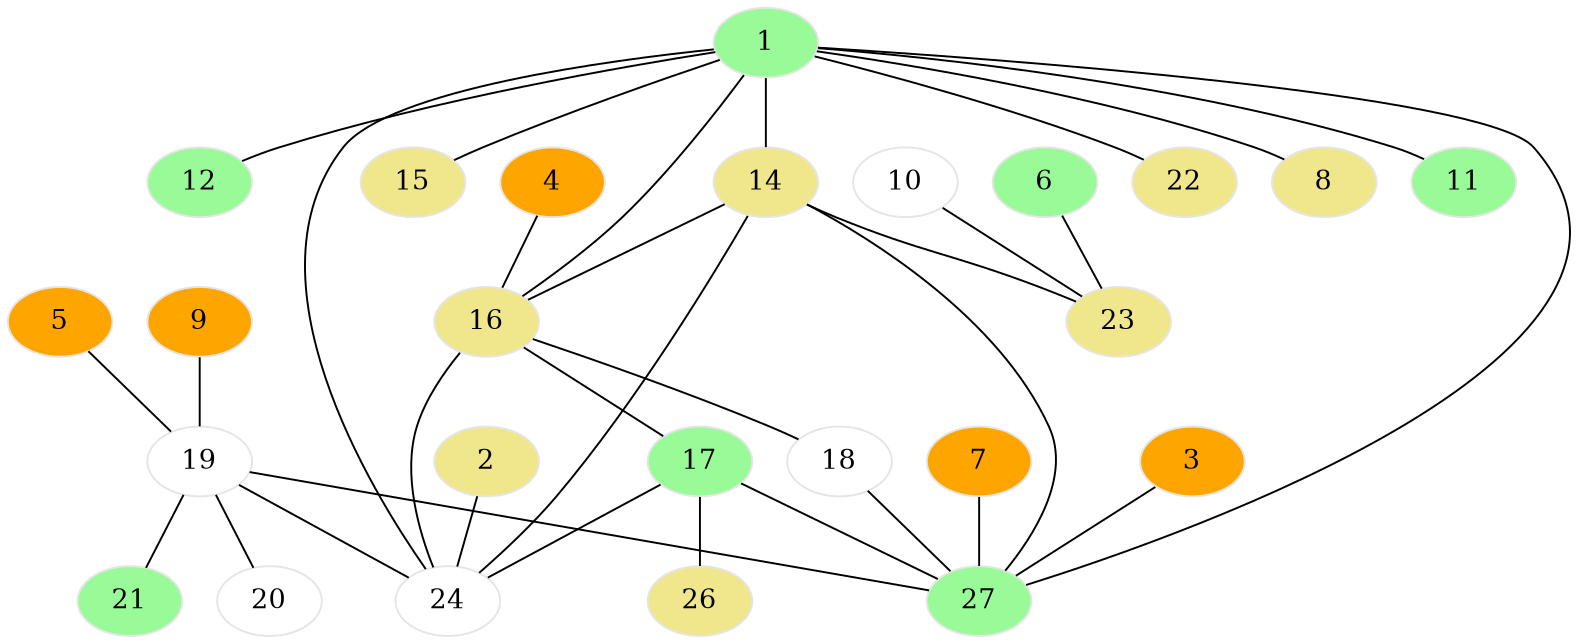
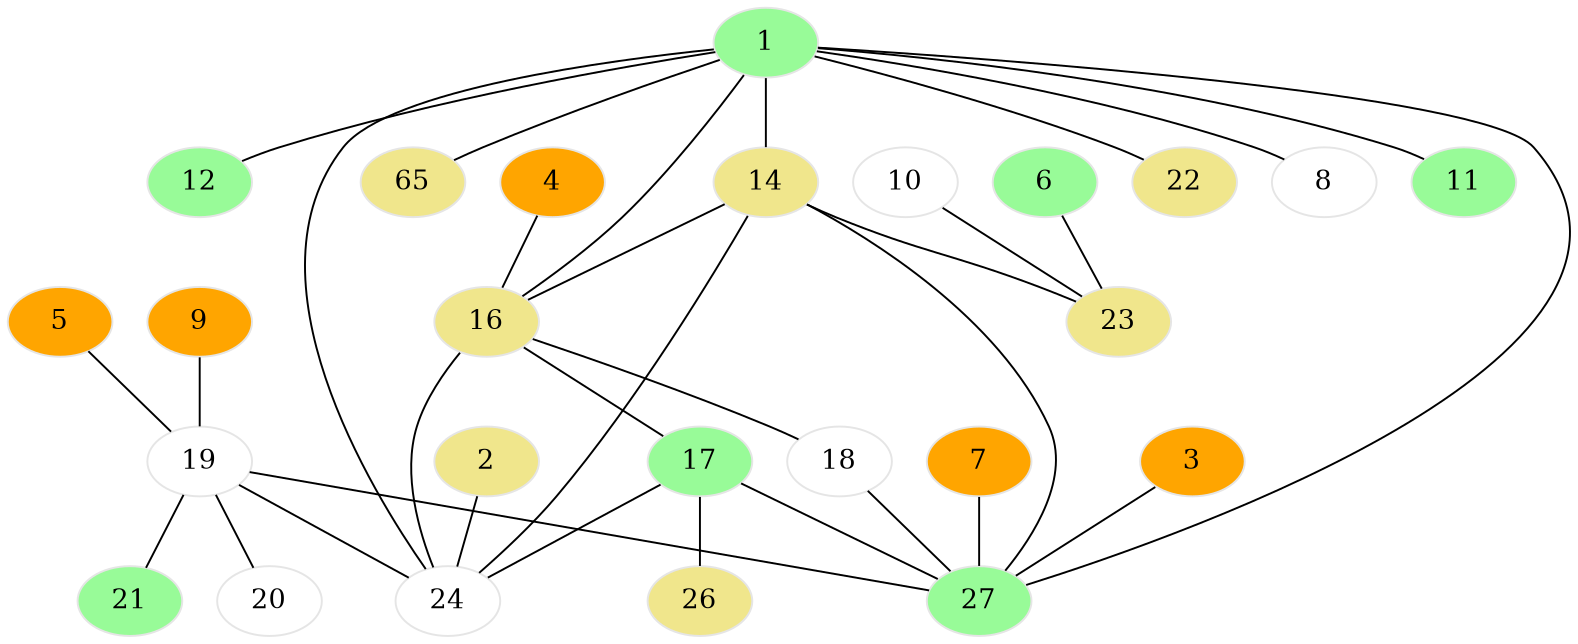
node "15": label "15" -> "65"
node "8": fillcolor khaki -> white
